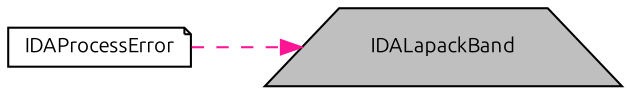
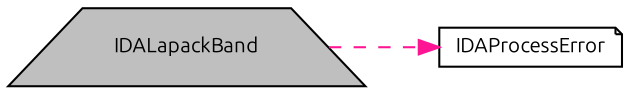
edge "IDAProcessError" -> "IDALapackBand": reversed
